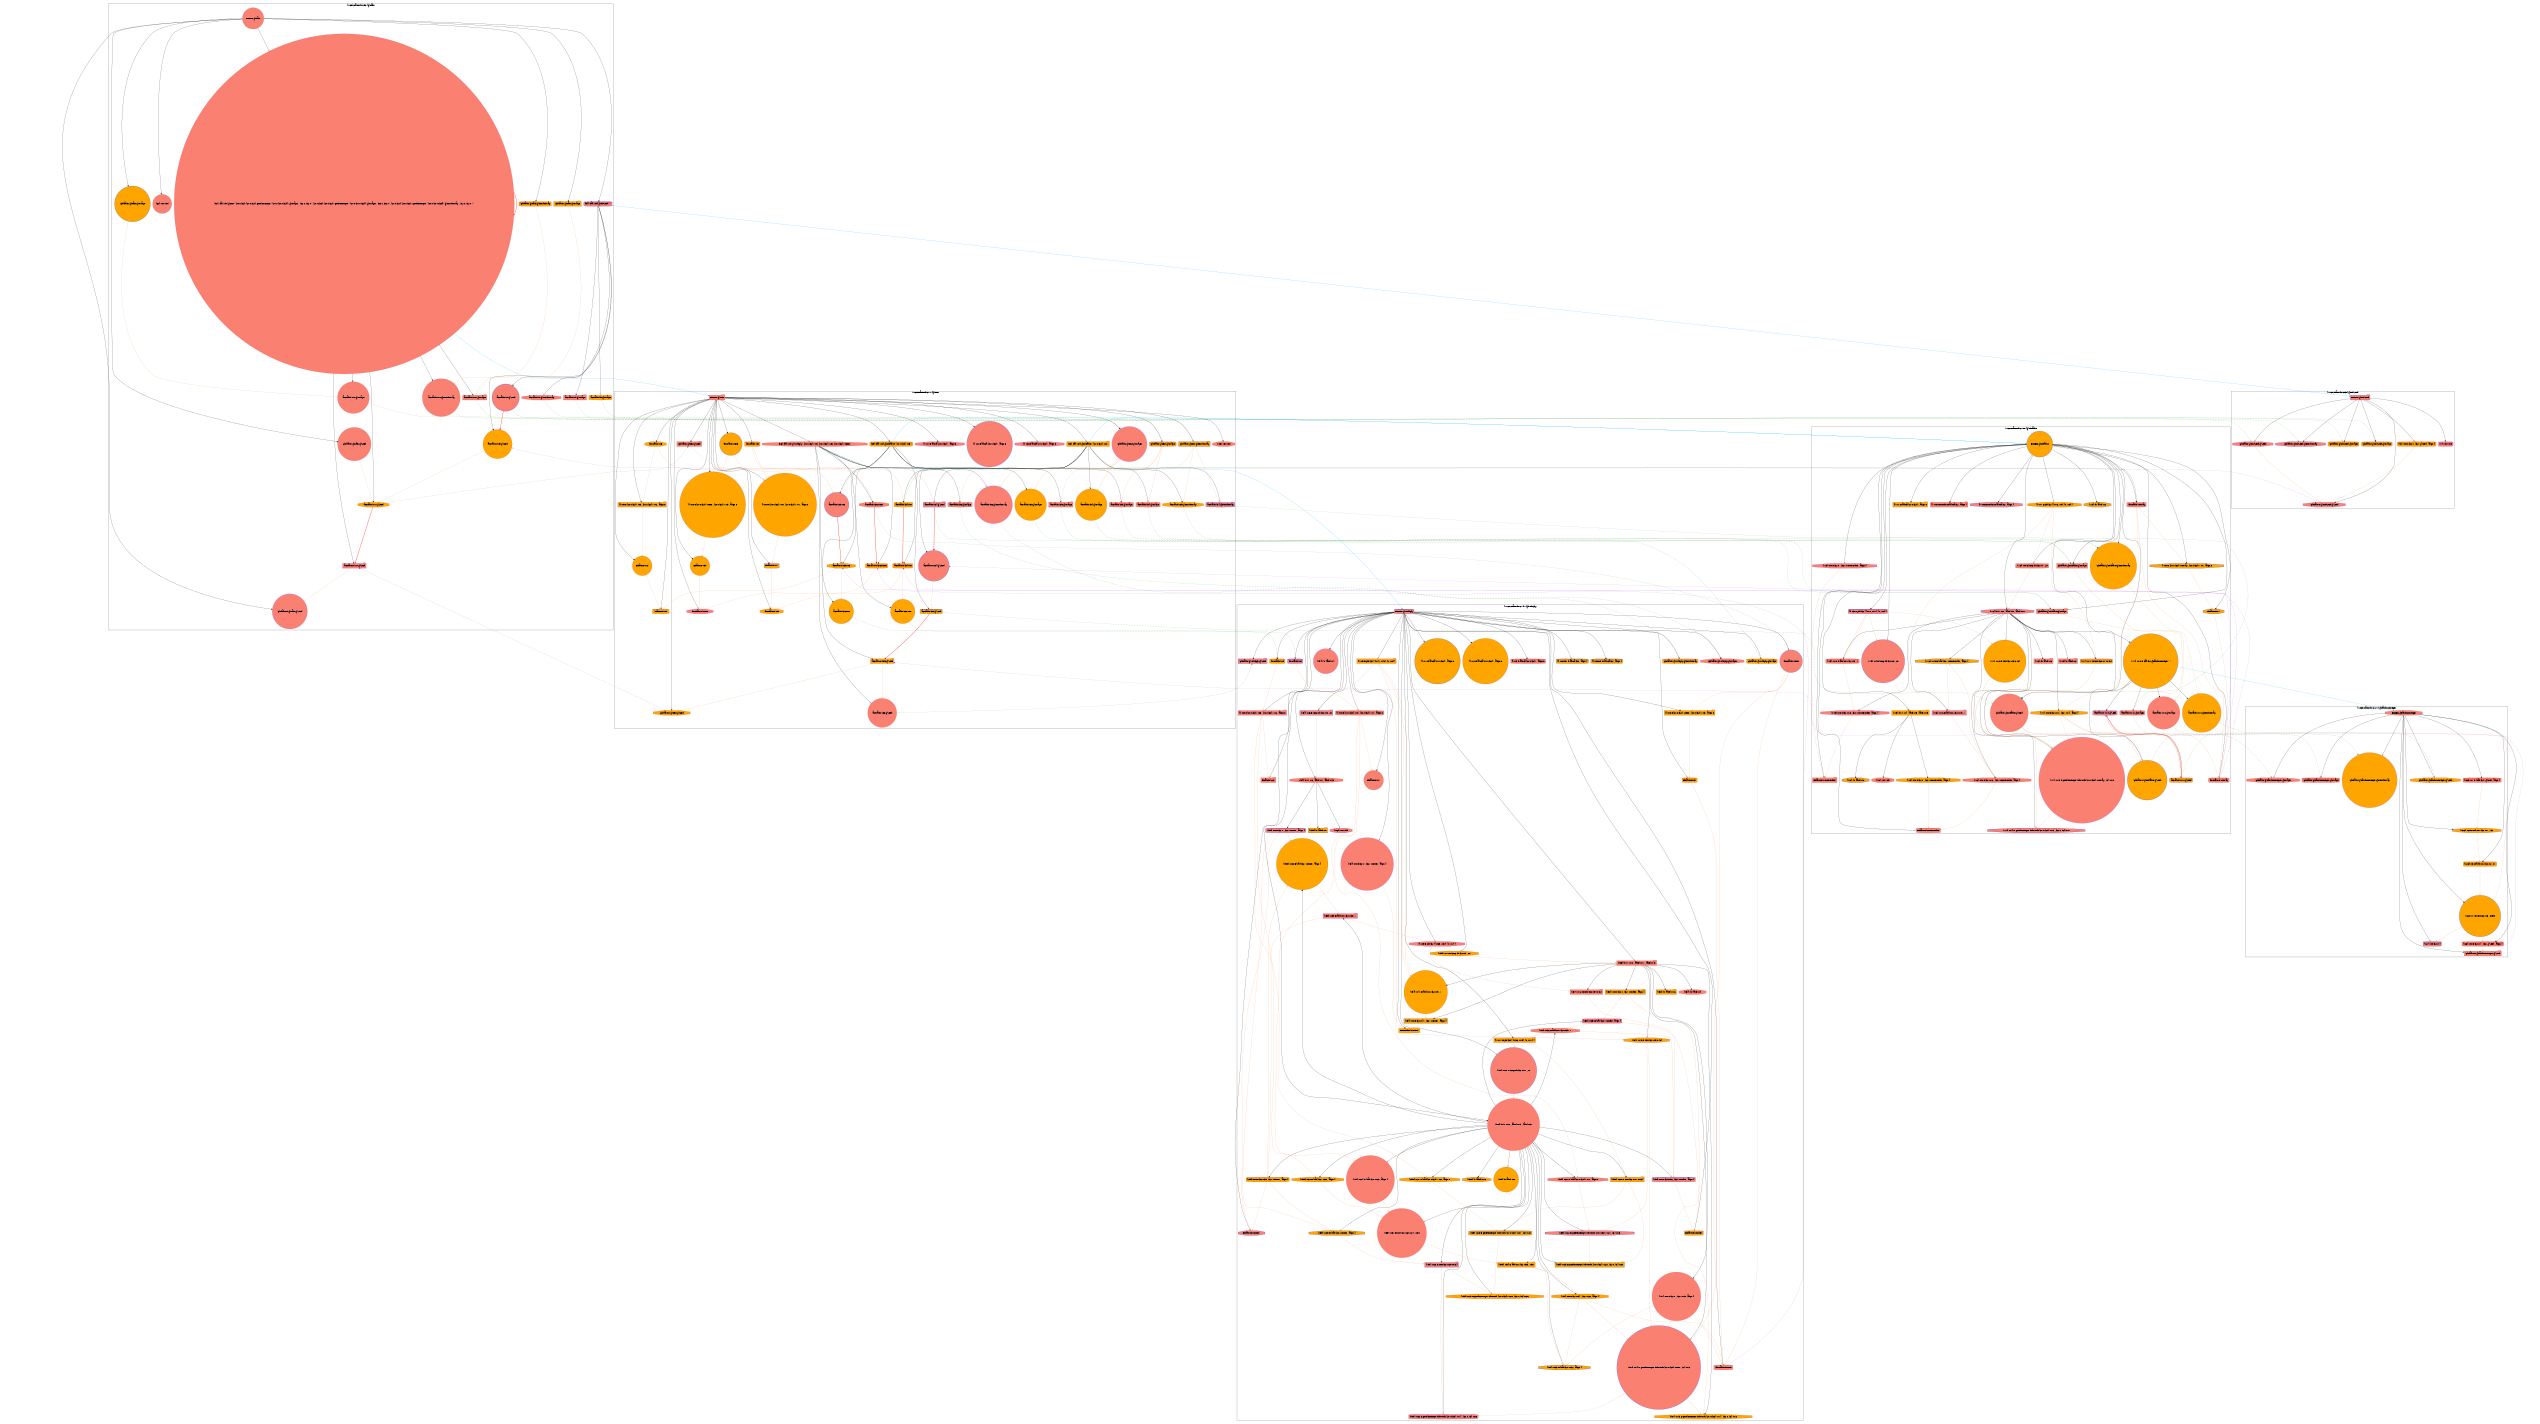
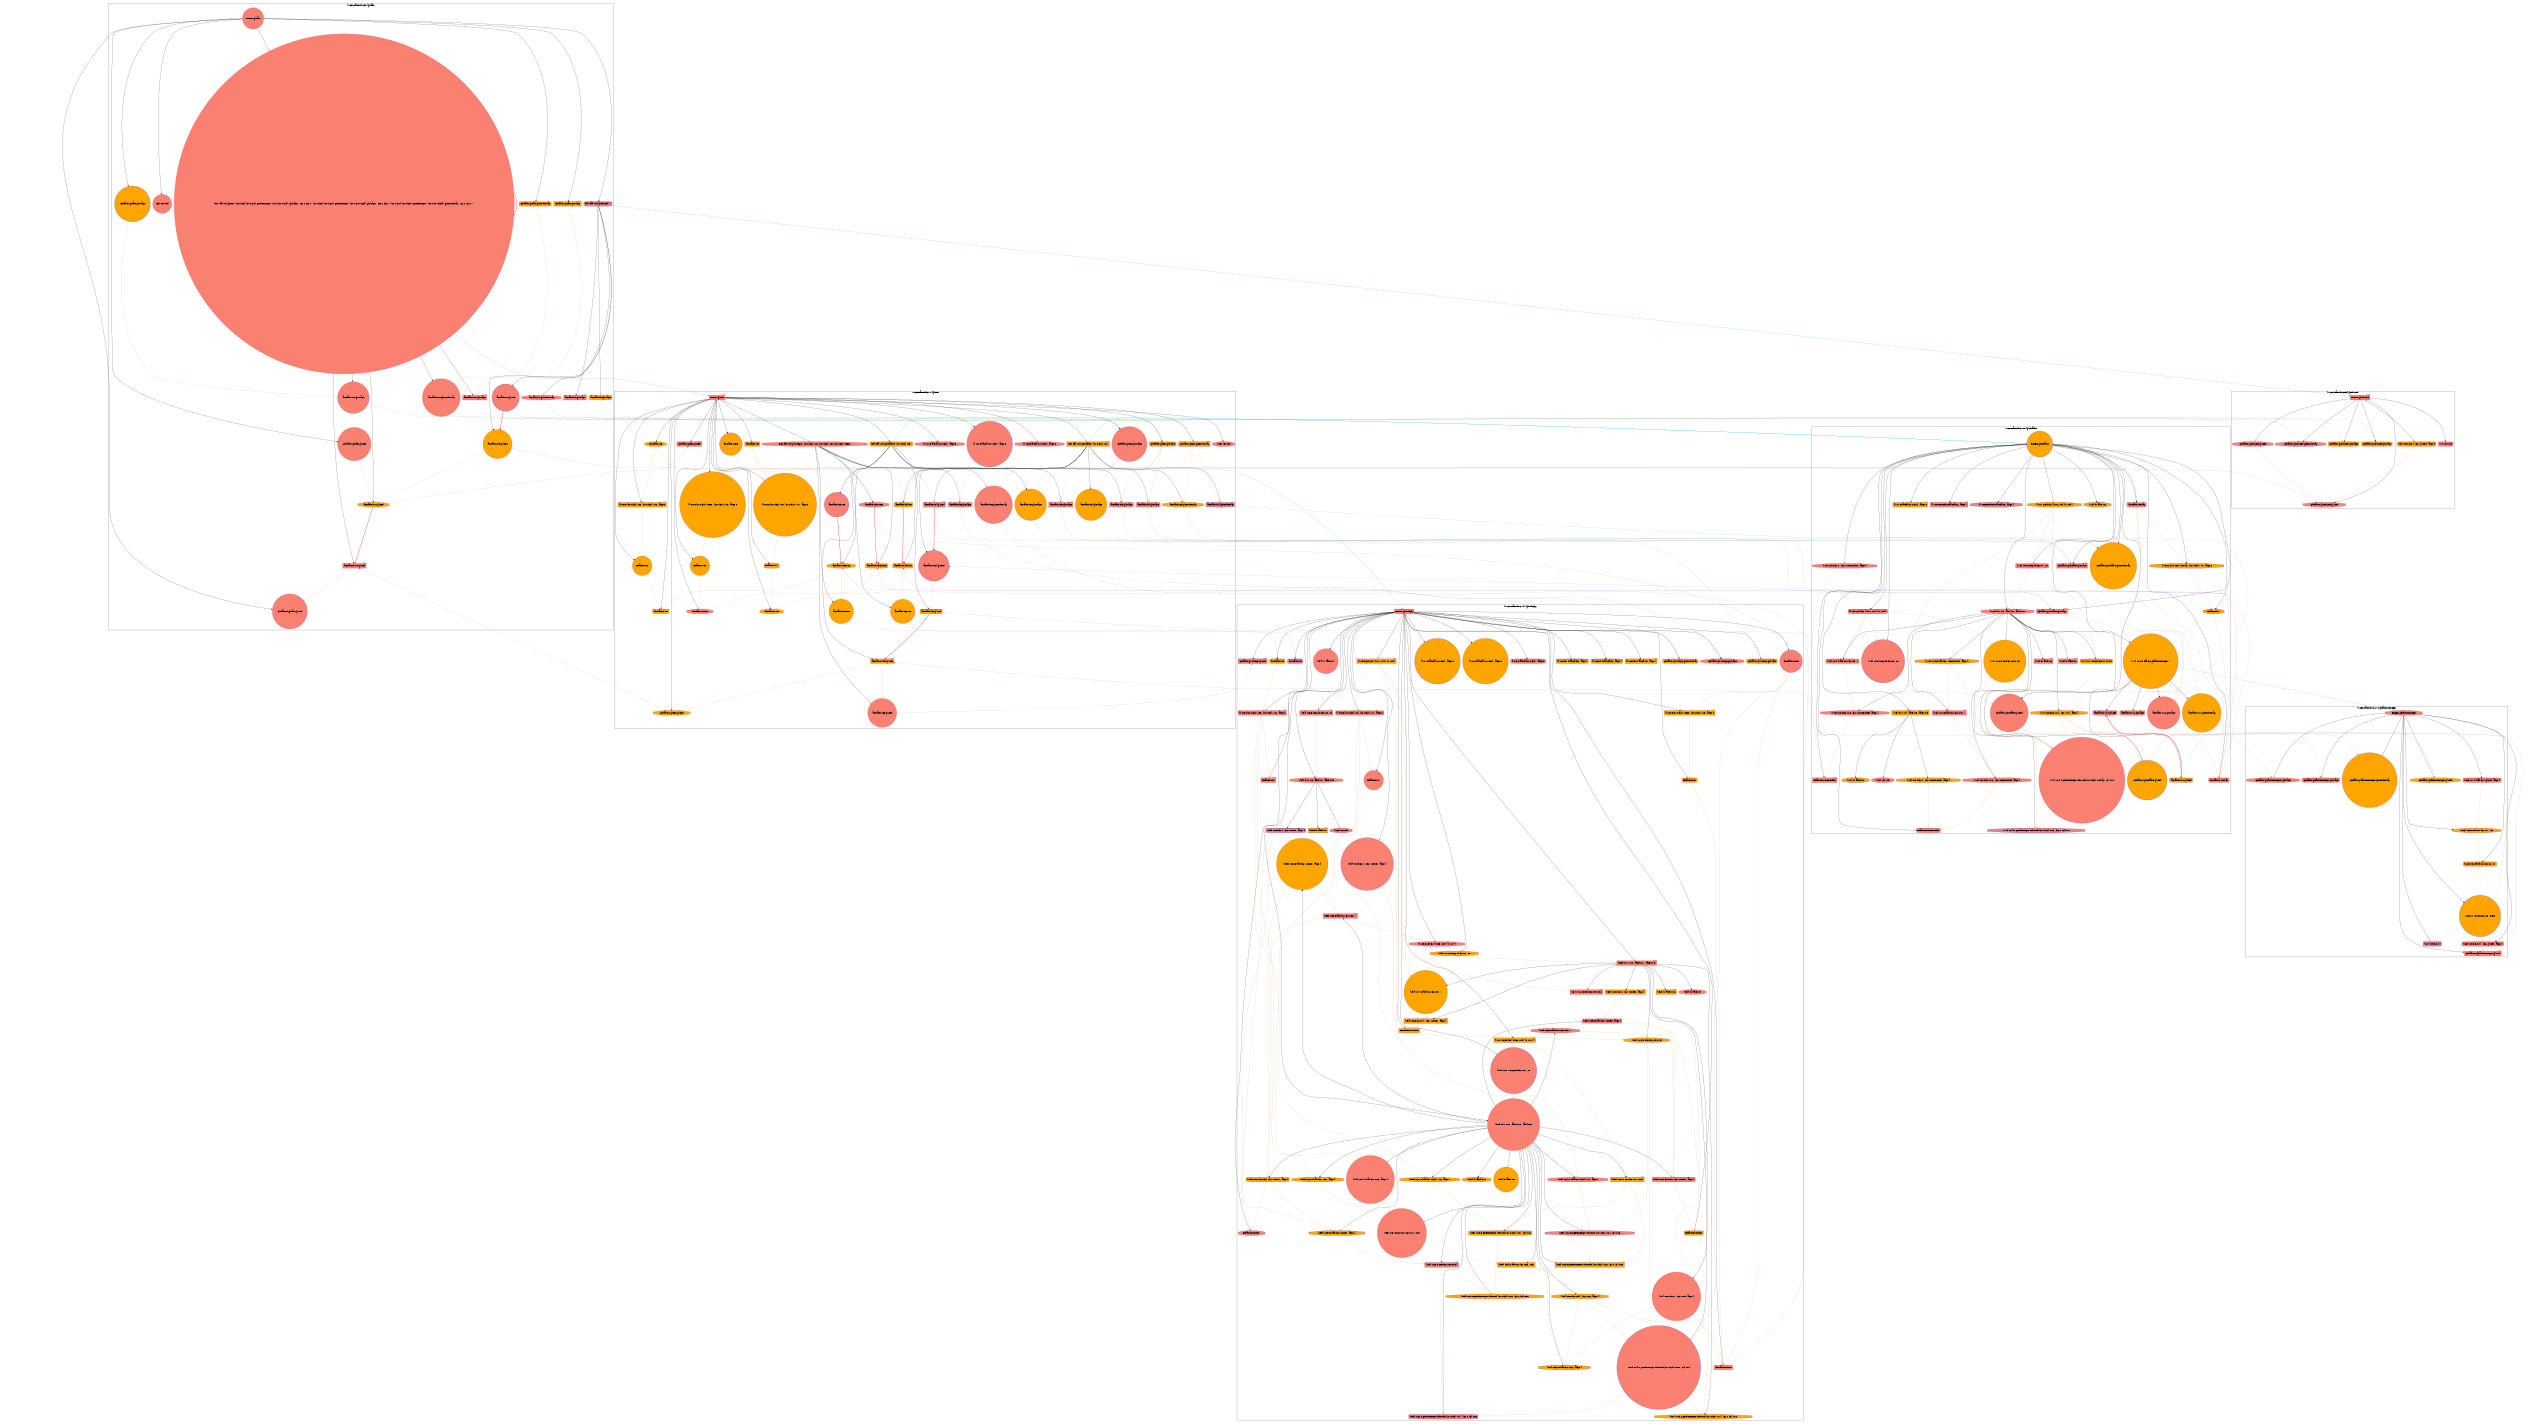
node "(main-out)%B": label "(main-out)%B" -> "(formal-out)%B"
node "[]: %Index = alloca i32 , align 4": added
